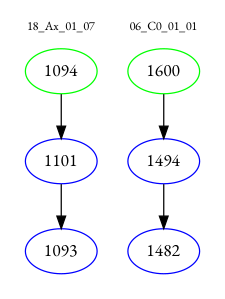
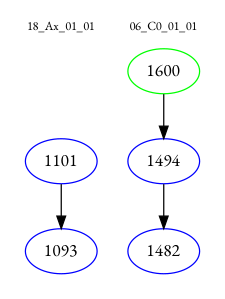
cluster "18_Ax_01_07": label "18_Ax_01_07" -> "18_Ax_01_01"
node "1094": removed
